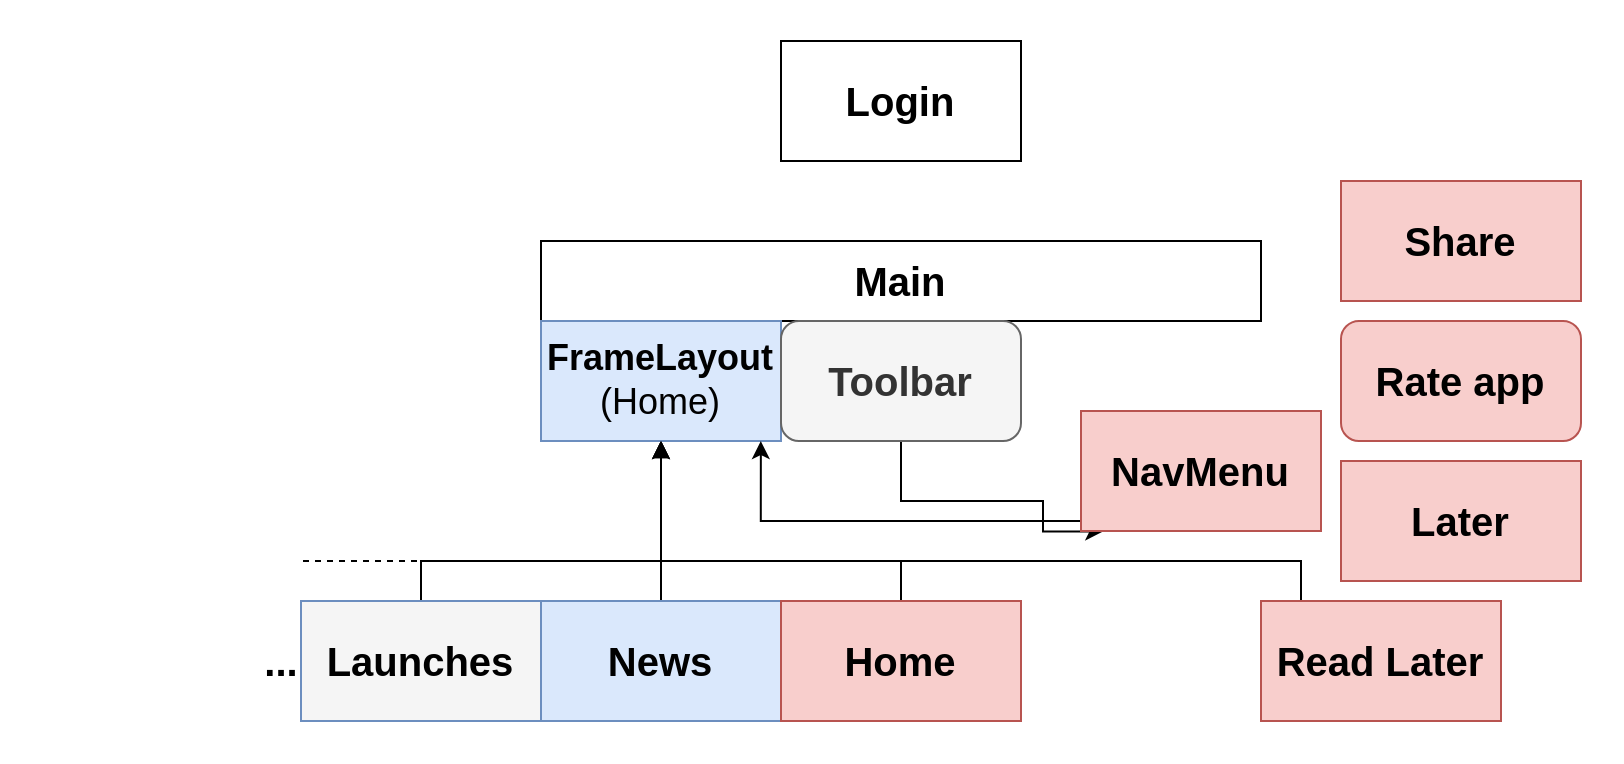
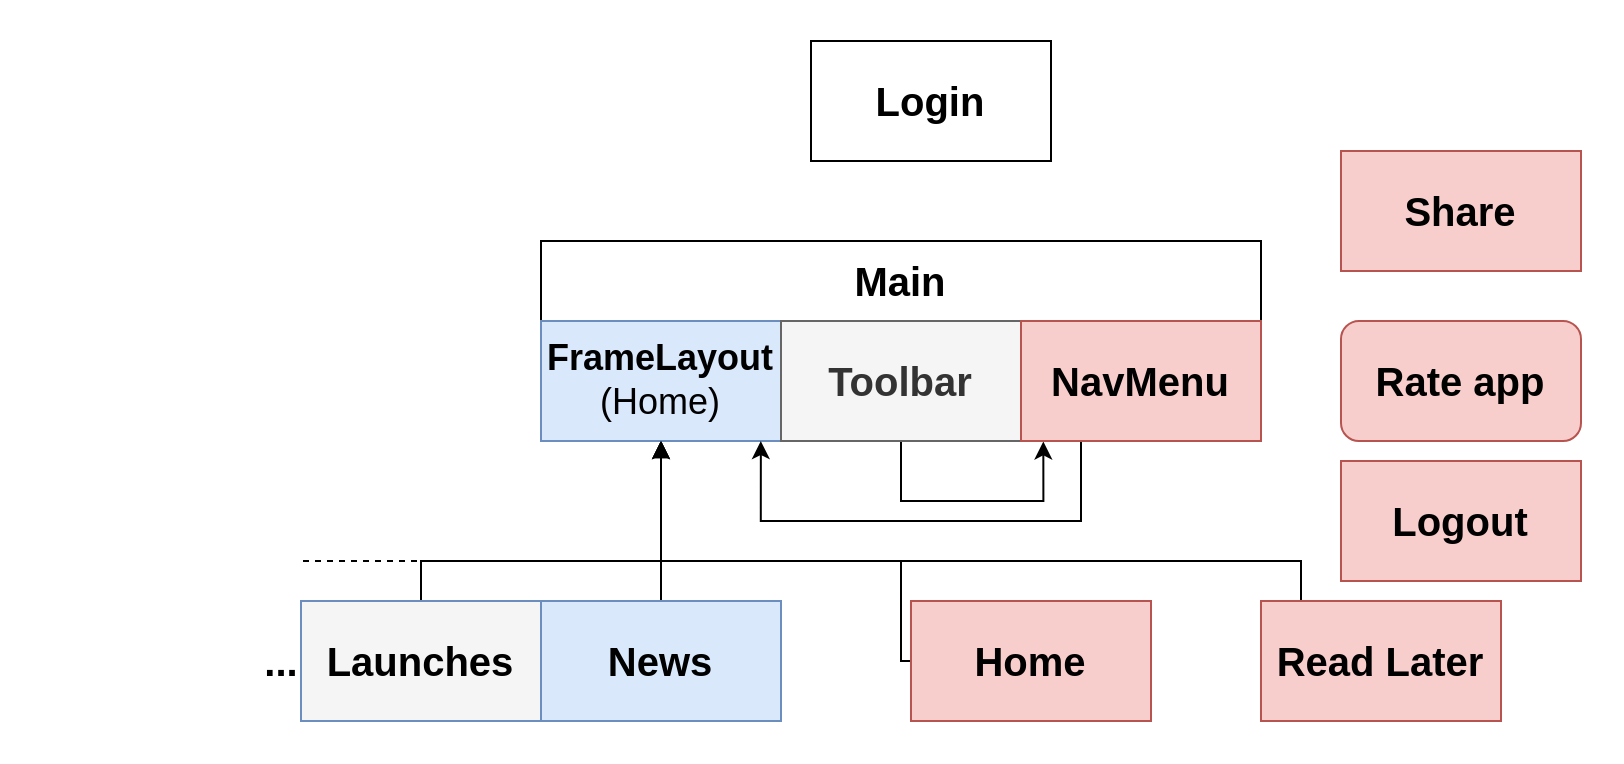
node "Login": moved (901, 101) -> (931, 101)
node "Share": moved (1461, 241) -> (1461, 211)
node "Toolbar": shape rounded rectangle -> rectangle
node "NavMenu": moved (1201, 471) -> (1141, 381)
node "Later": label "Later" -> "Logout"
node "Home": moved (901, 661) -> (1031, 661)
